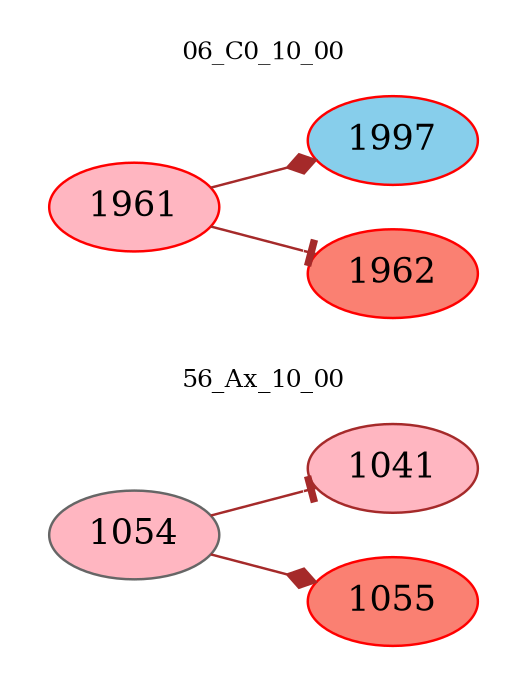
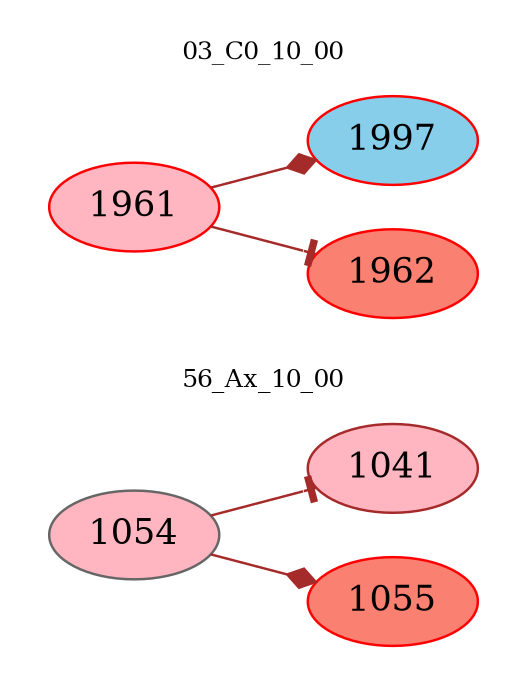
cluster "06_C0_10_00": label "06_C0_10_00" -> "03_C0_10_00"
